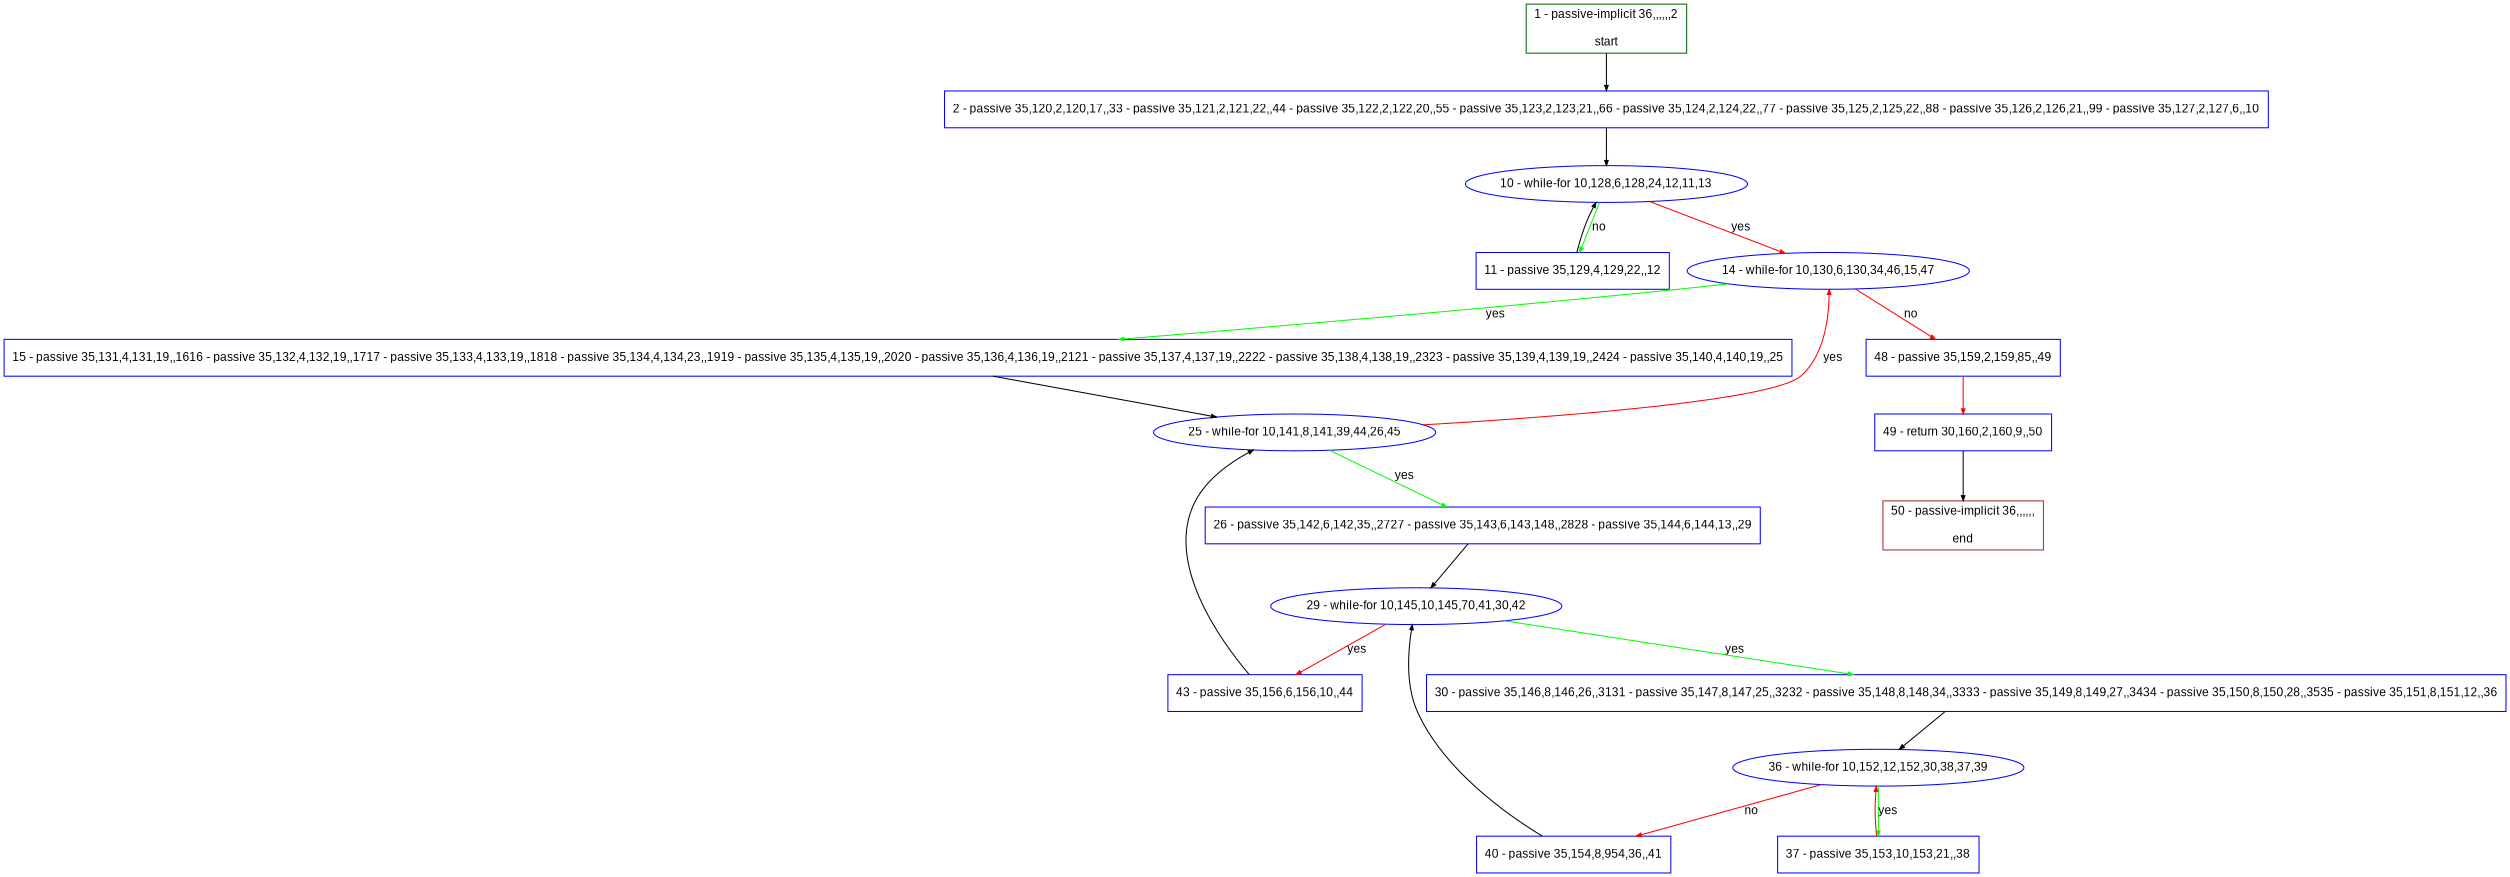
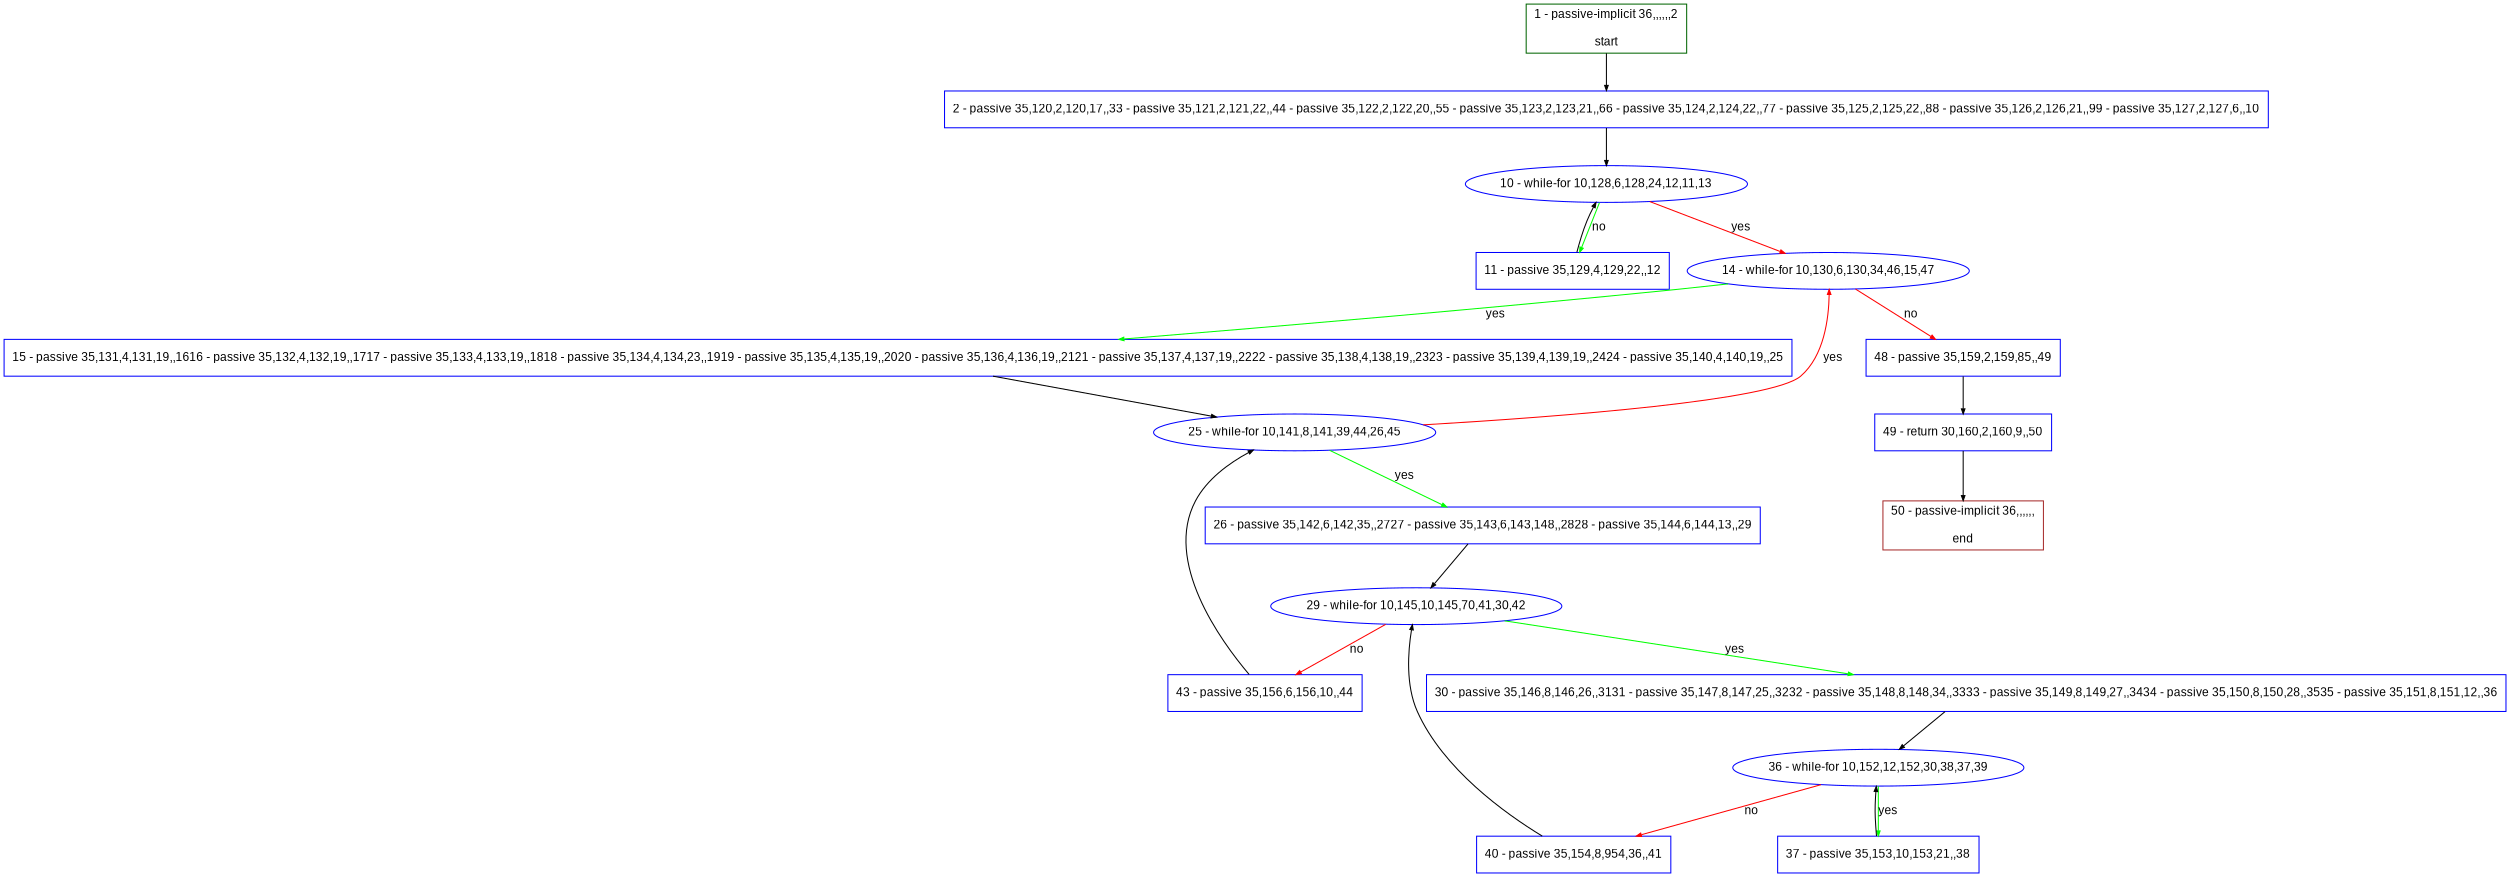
edge "48 - passive 35,159,2,159,85,,49" -> "49 - return 30,160,2,160,9,,50": color #ff0000 -> #000000
edge "29 - while-for 10,145,10,145,70,41,30,42" -> "43 - passive 35,156,6,156,10,,44": label "yes" -> "no"
edge "37 - passive 35,153,10,153,21,,38" -> "36 - while-for 10,152,12,152,30,38,37,39": color #ff0000 -> #000000
